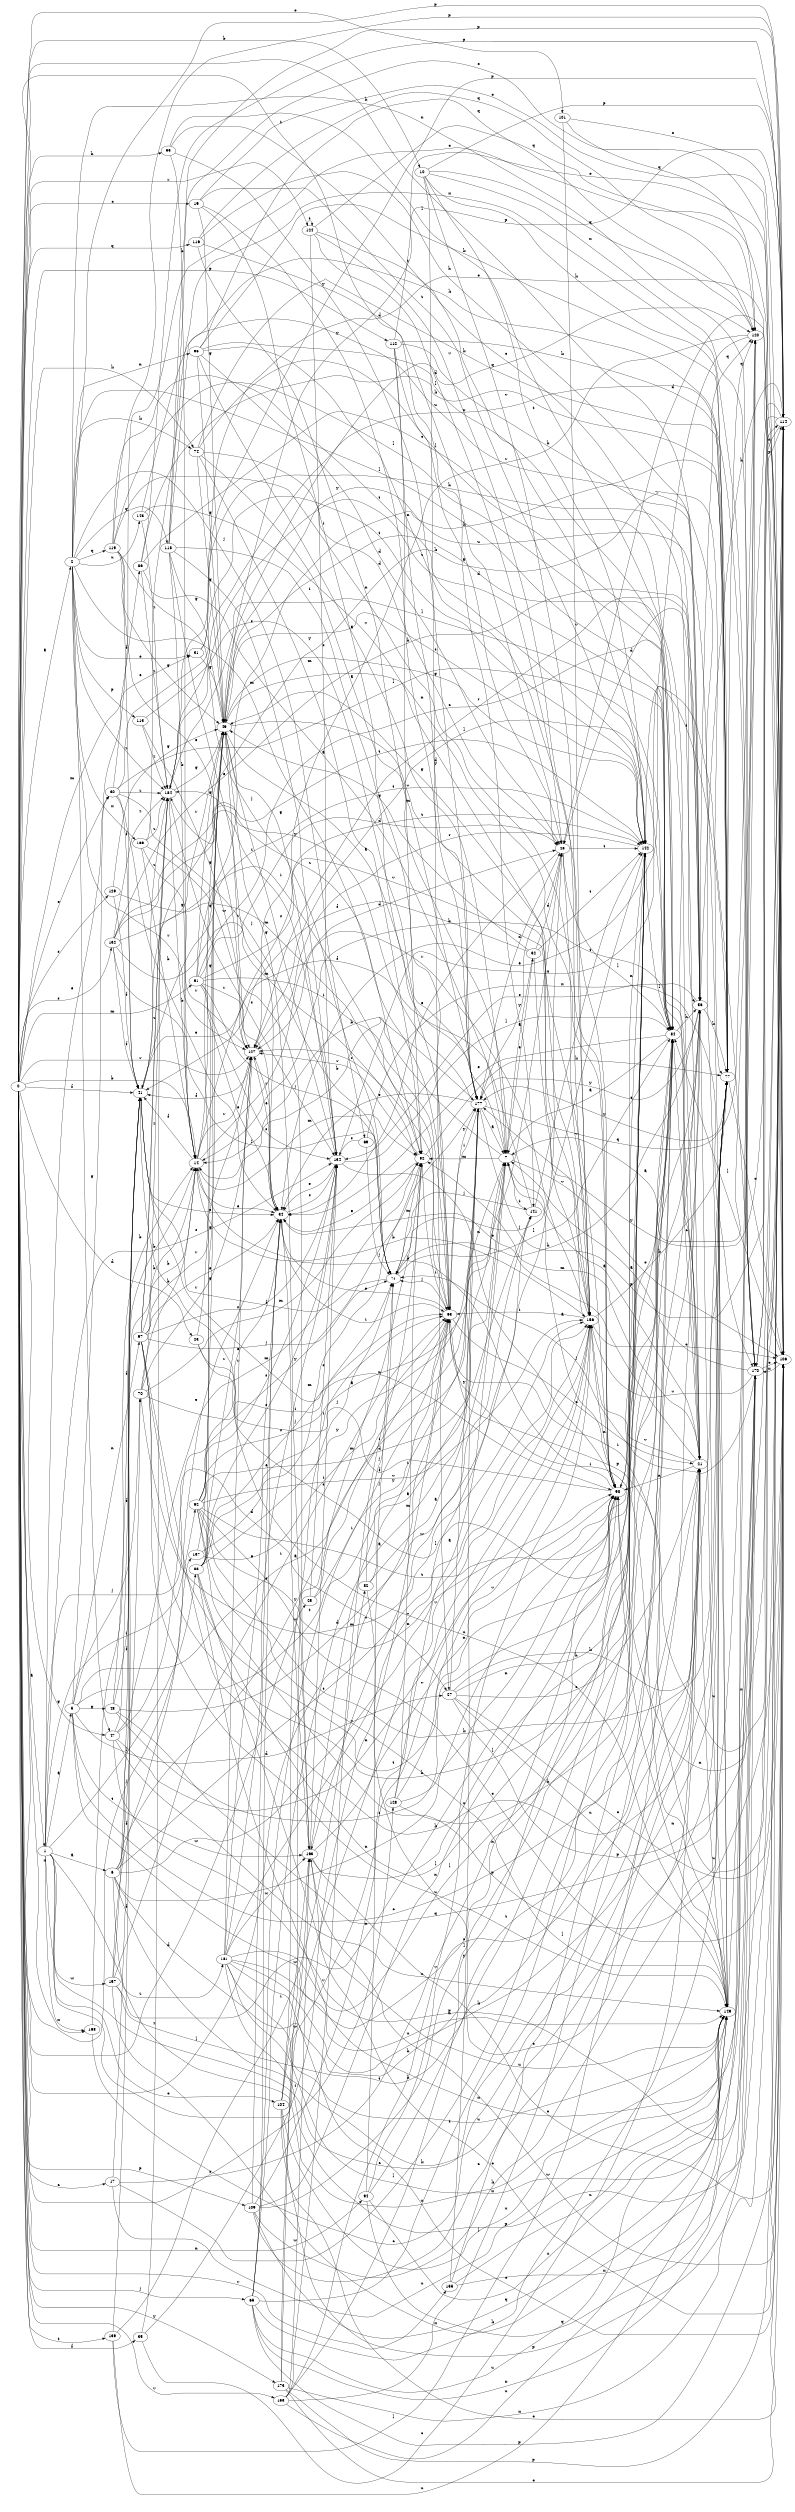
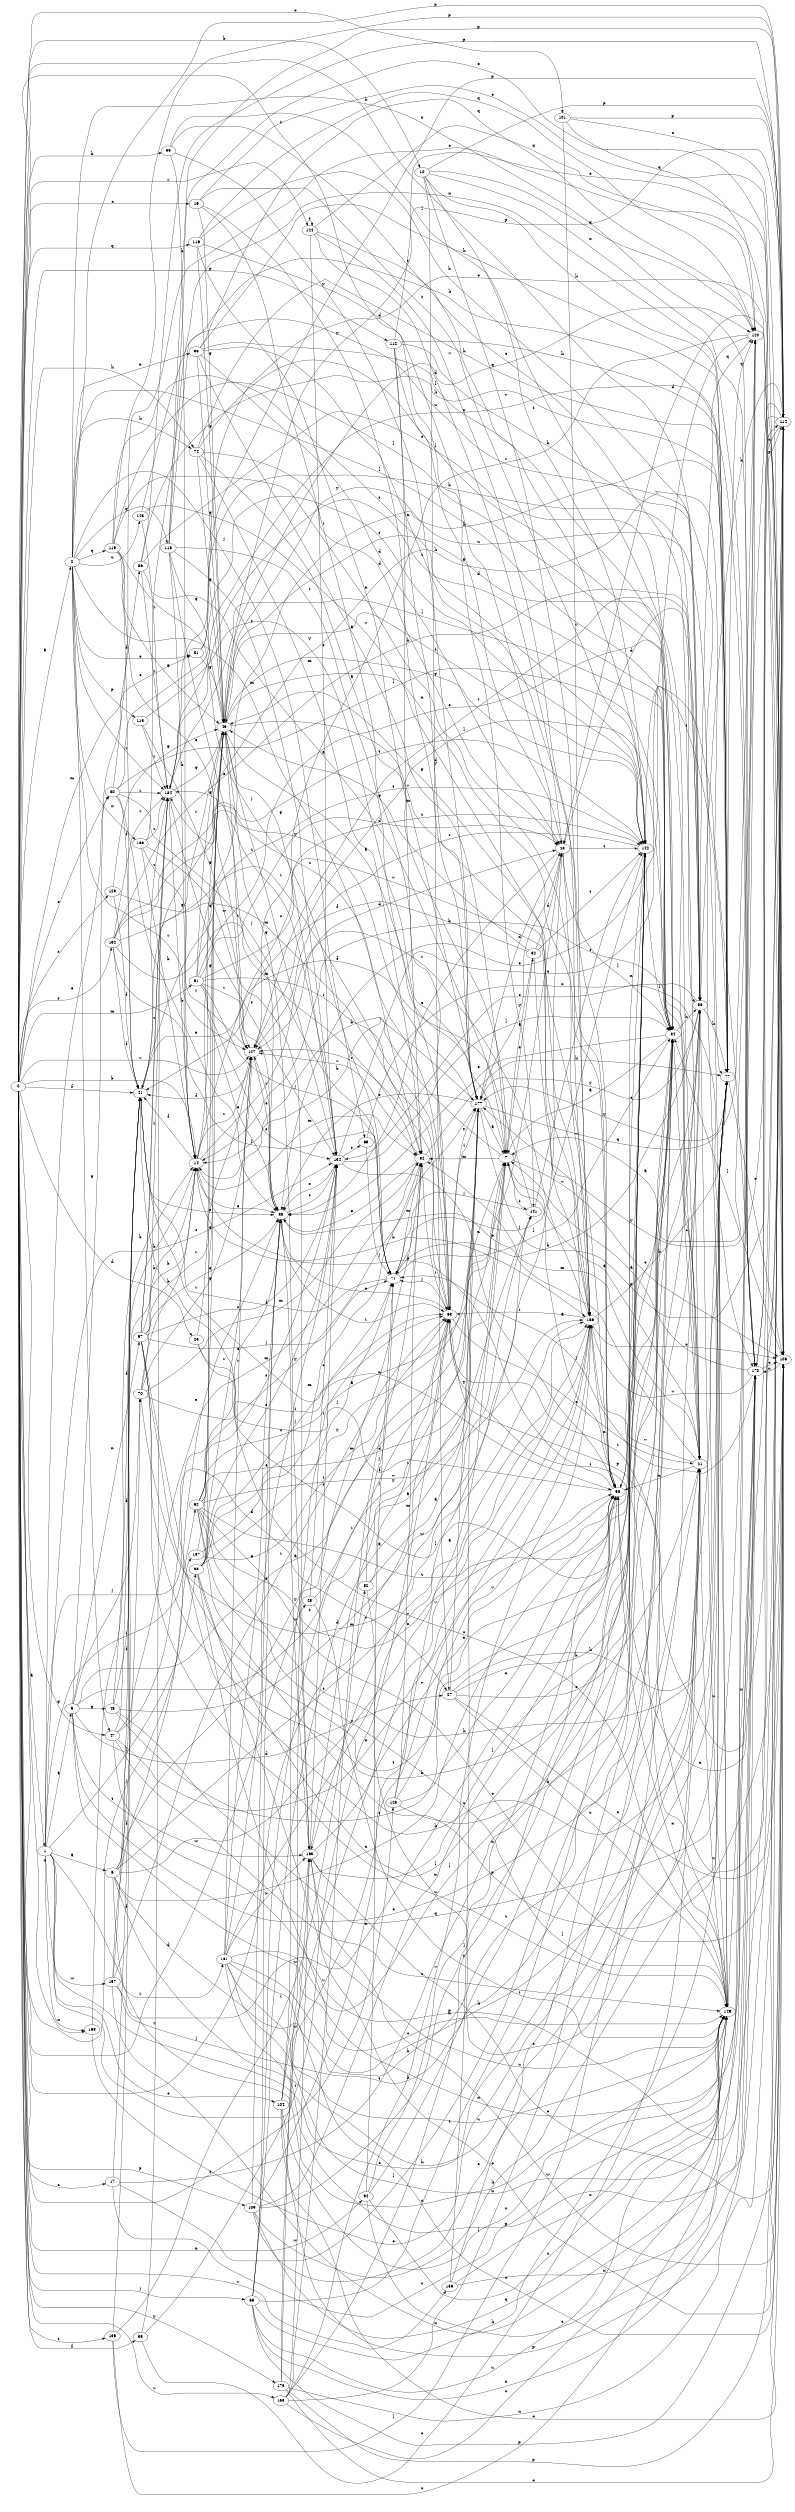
edge "116" -> "49": added, label "g"
edge "69" -> "134": reversed
node "34": label "34" -> "38"
edge "27" -> "114": now "101" -> "114"
edge "25" -> "63": now "25" -> "149"
edge "181" -> "21": removed, label "c"
edge "94" -> "120": label "q" -> "c"
